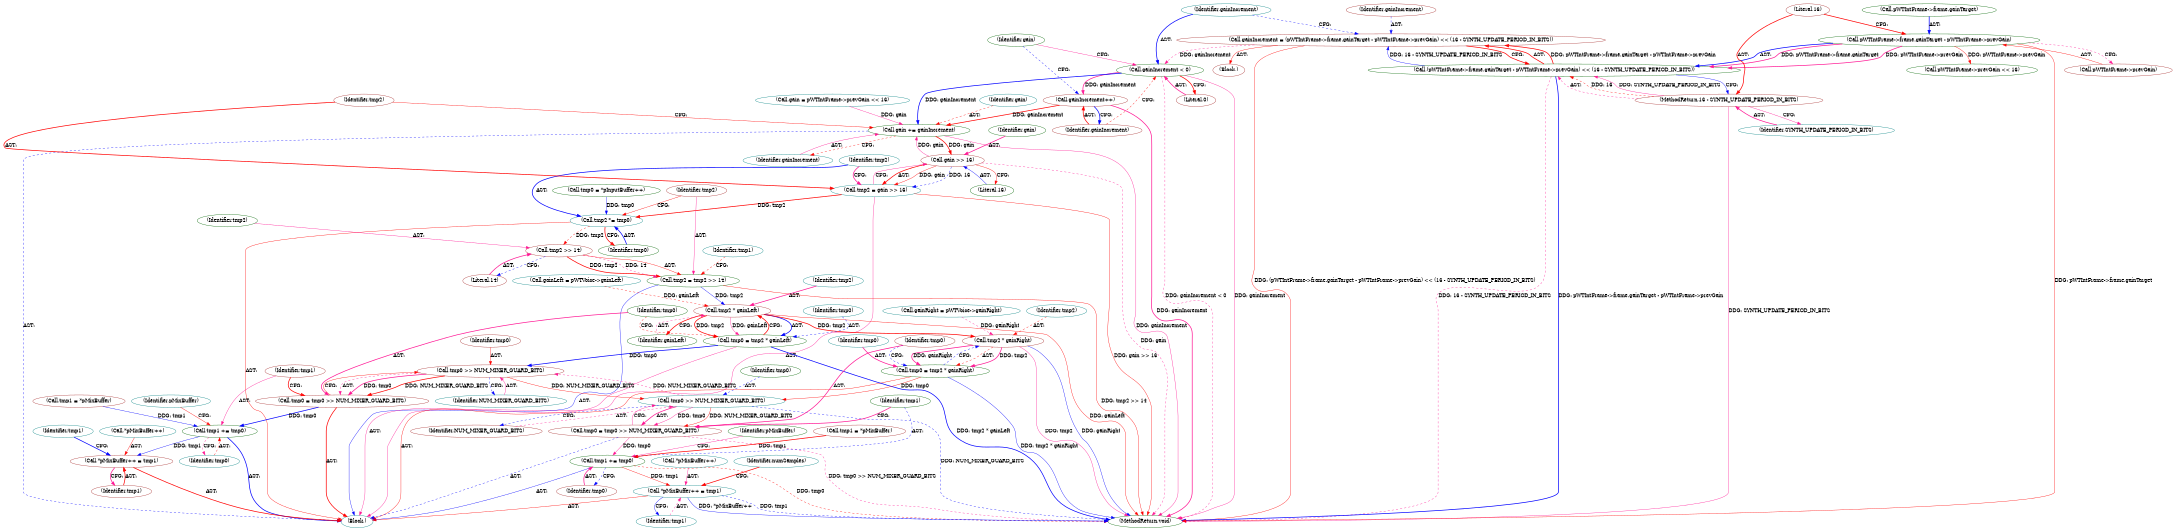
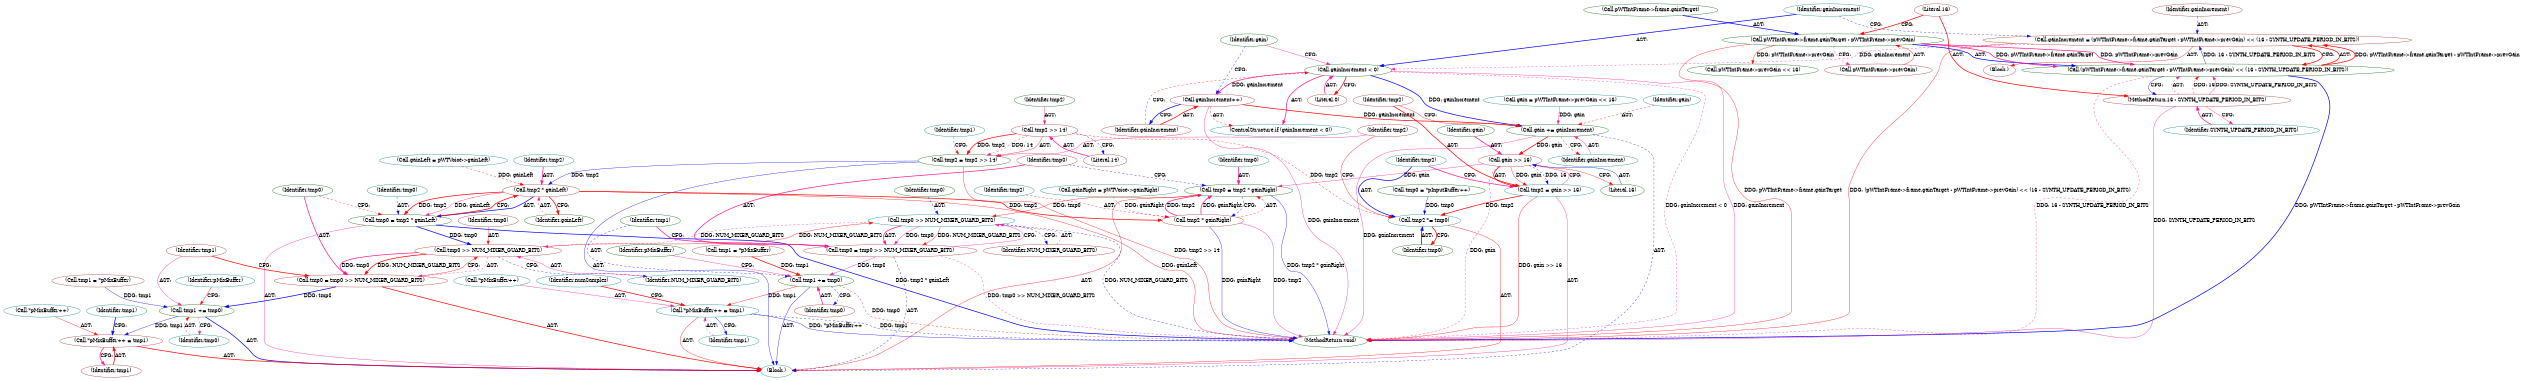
node "(ControlStructure,if (gainIncrement < 0))": added
edge "(Call,gain >> 16)" -> "(Call,gain += gainIncrement)": now "(Call,gain >> 16)" -> "(Call,tmp0 = tmp2 * gainRight)"
edge "(Call,tmp2 *= tmp0)" -> "(Call,tmp2 >> 14)": reversed
edge "(Call,gainIncrement++)" -> "(MethodReturn,void)": style bold -> solid
